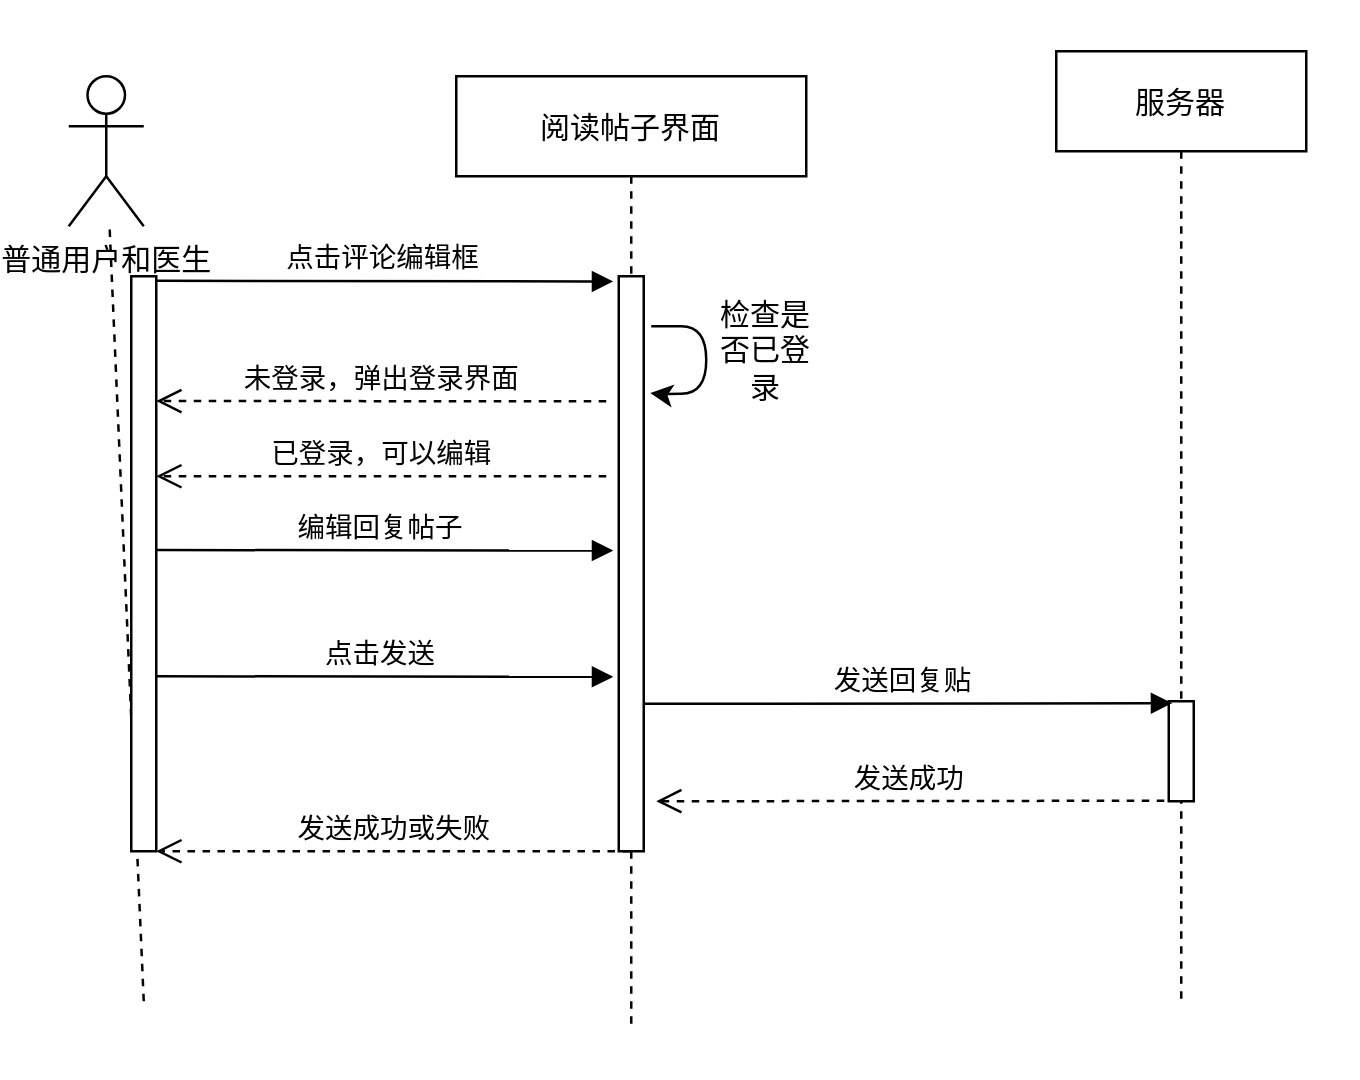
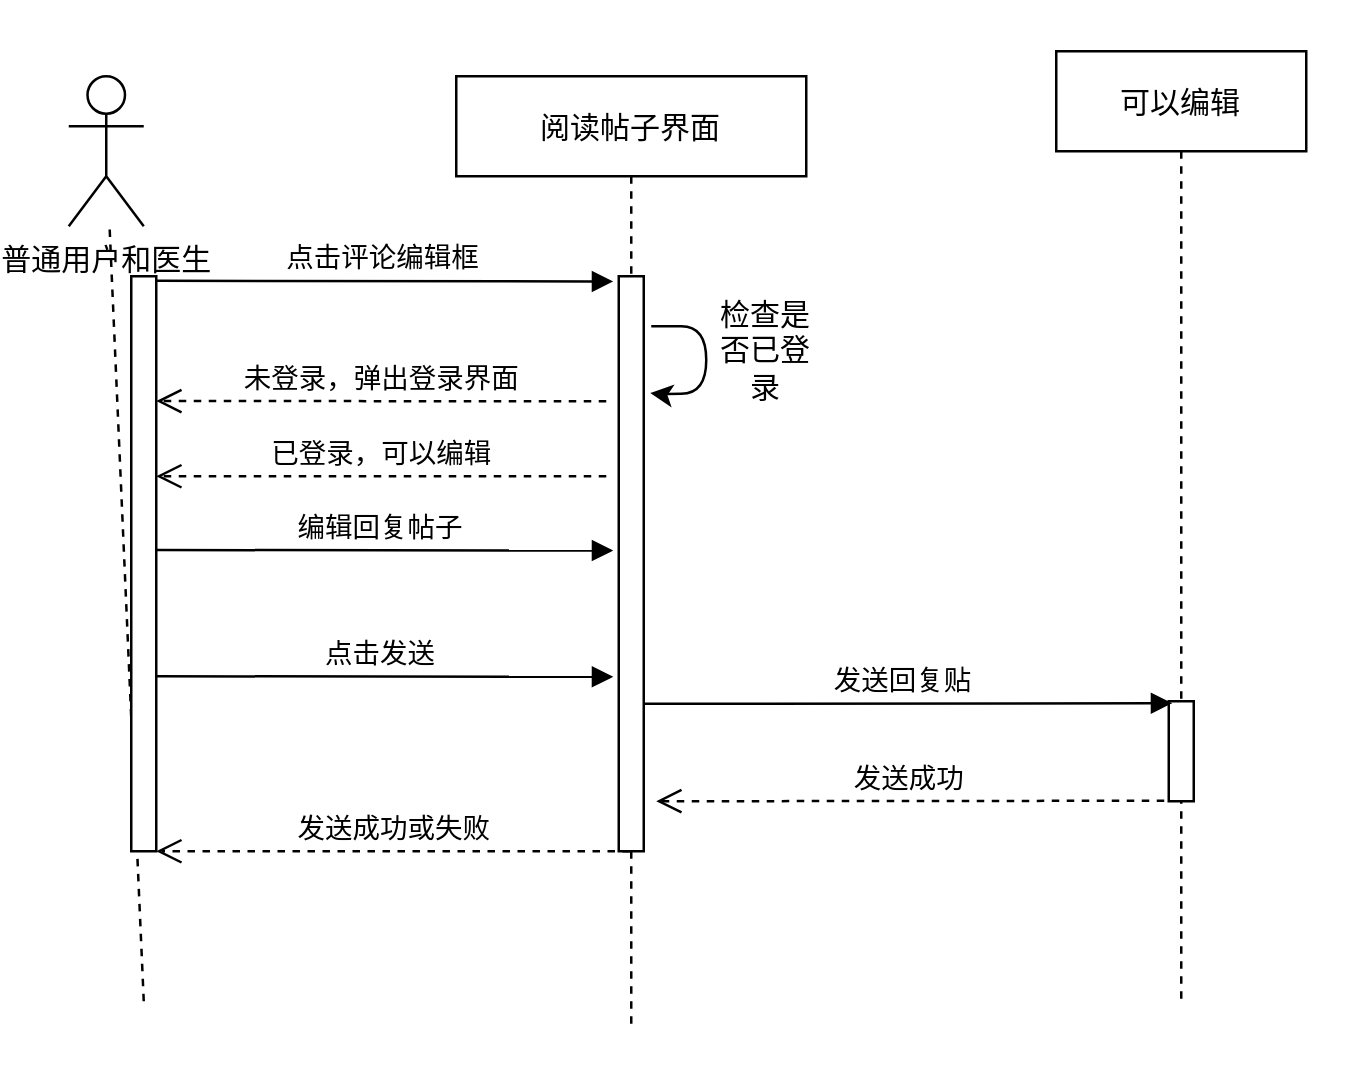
node "服务器": label "服务器" -> "可以编辑"
